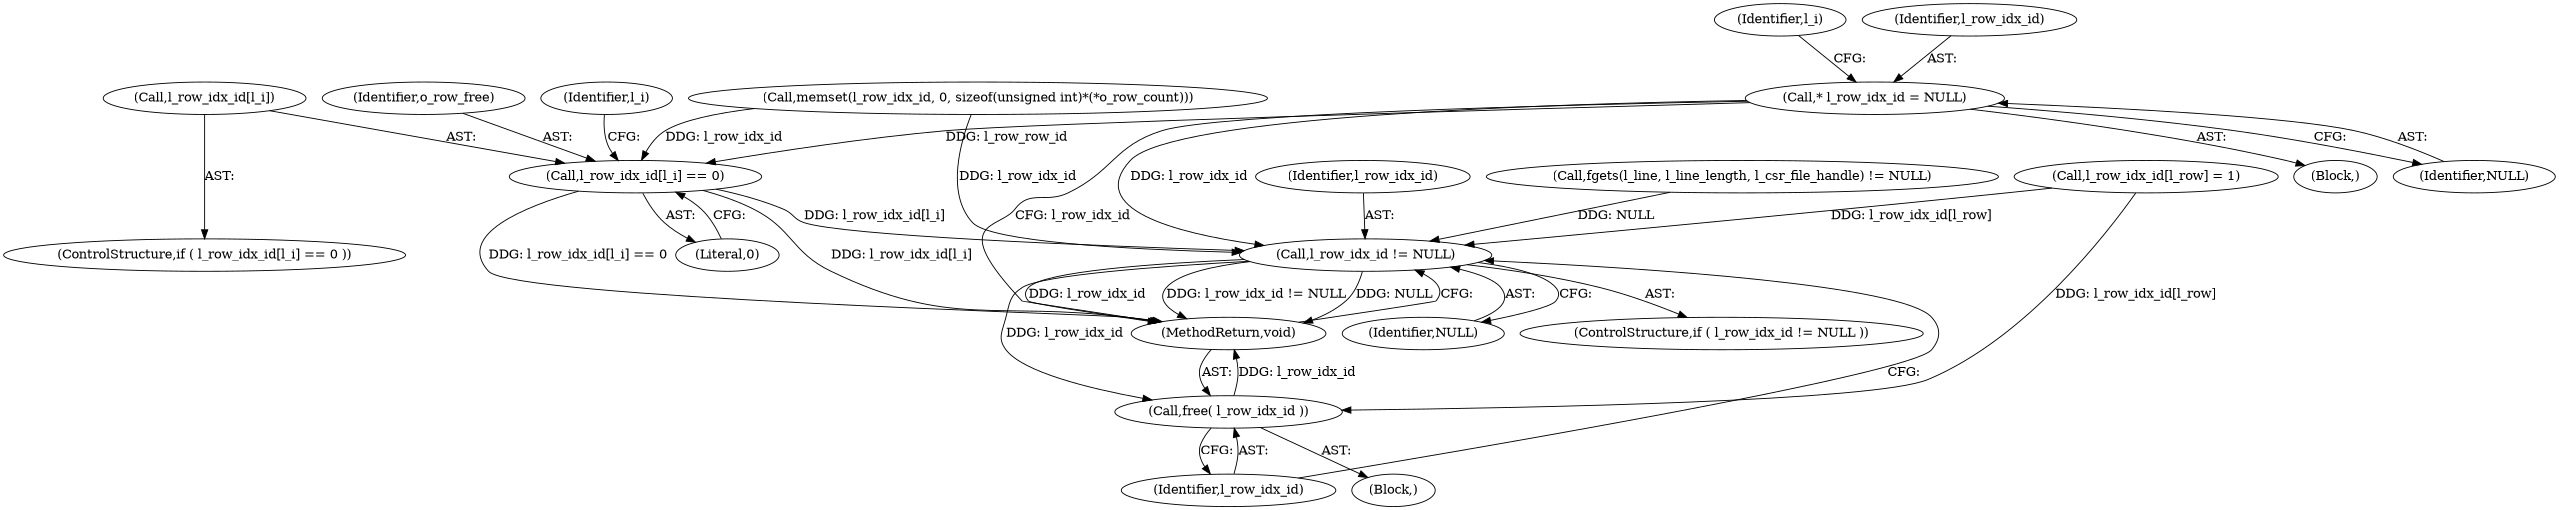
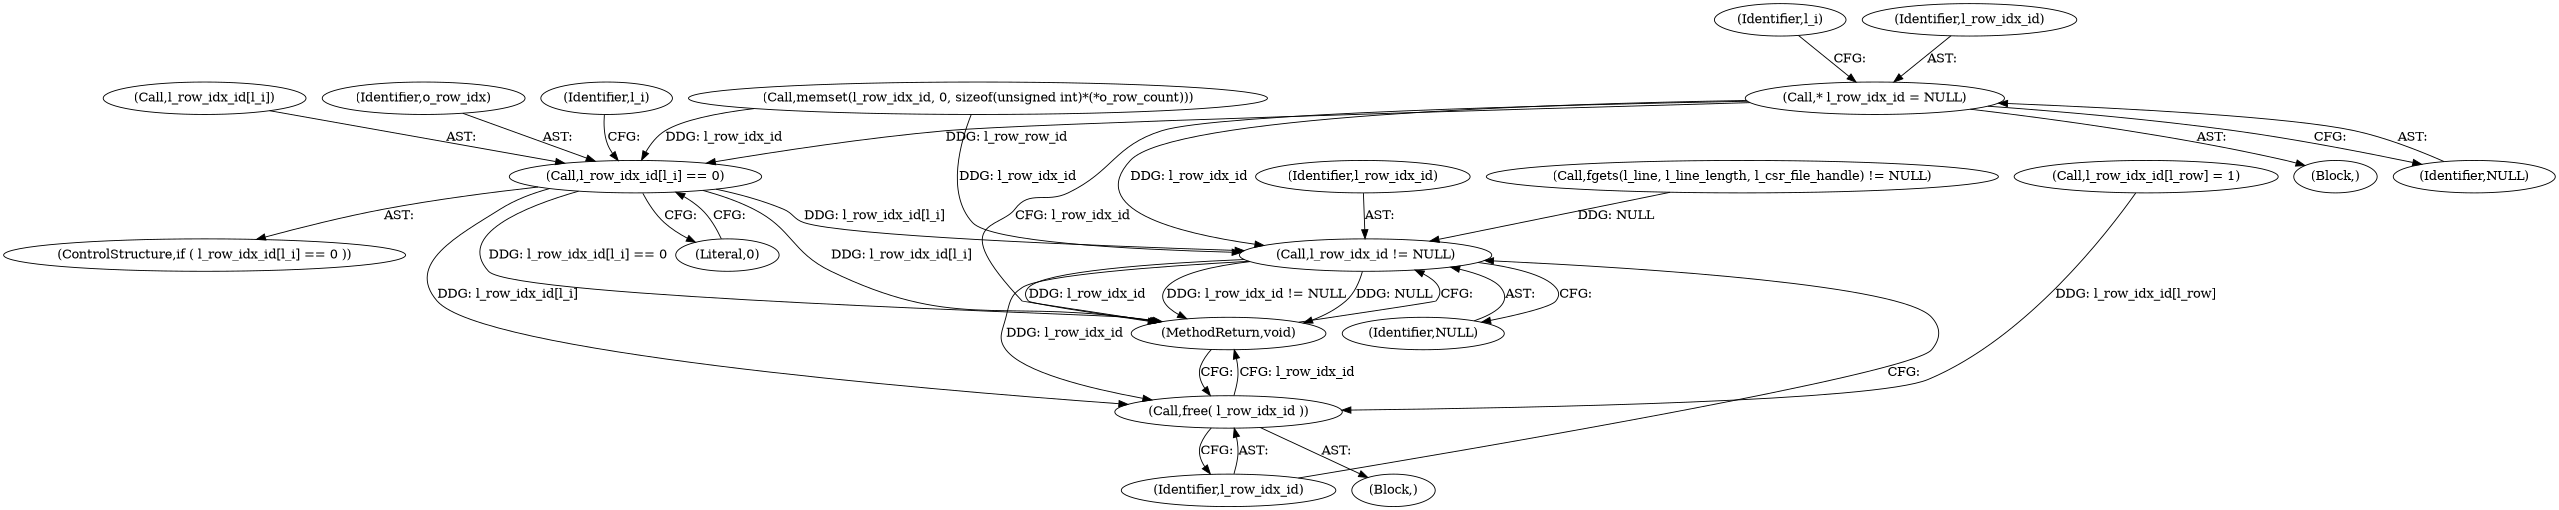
node "(Identifier,o_row_free)": label "(Identifier,o_row_free)" -> "(Identifier,o_row_idx)"
edge "(Call,l_row_idx_id[l_i])" -> "(ControlStructure,if ( l_row_idx_id[l_i] == 0 ))": now "(Call,l_row_idx_id[l_i] == 0)" -> "(ControlStructure,if ( l_row_idx_id[l_i] == 0 ))"
edge "(Call,l_row_idx_id[l_i] == 0)" -> "(Literal,0)": label "AST: " -> "CFG: "
edge "(Call,l_row_idx_id[l_row] = 1)" -> "(Call,l_row_idx_id != NULL)": removed, label "DDG: l_row_idx_id[l_row]"
node "(ControlStructure,if ( l_row_idx_id != NULL ))": removed
edge "(Call,l_row_idx_id[l_i] == 0)" -> "(Call,free( l_row_idx_id ))": added, label "DDG: l_row_idx_id[l_i]"
edge "(MethodReturn,void)" -> "(Call,free( l_row_idx_id ))": label "AST: " -> "CFG: "
edge "(Call,free( l_row_idx_id ))" -> "(MethodReturn,void)": label "DDG: l_row_idx_id" -> "CFG: l_row_idx_id"
